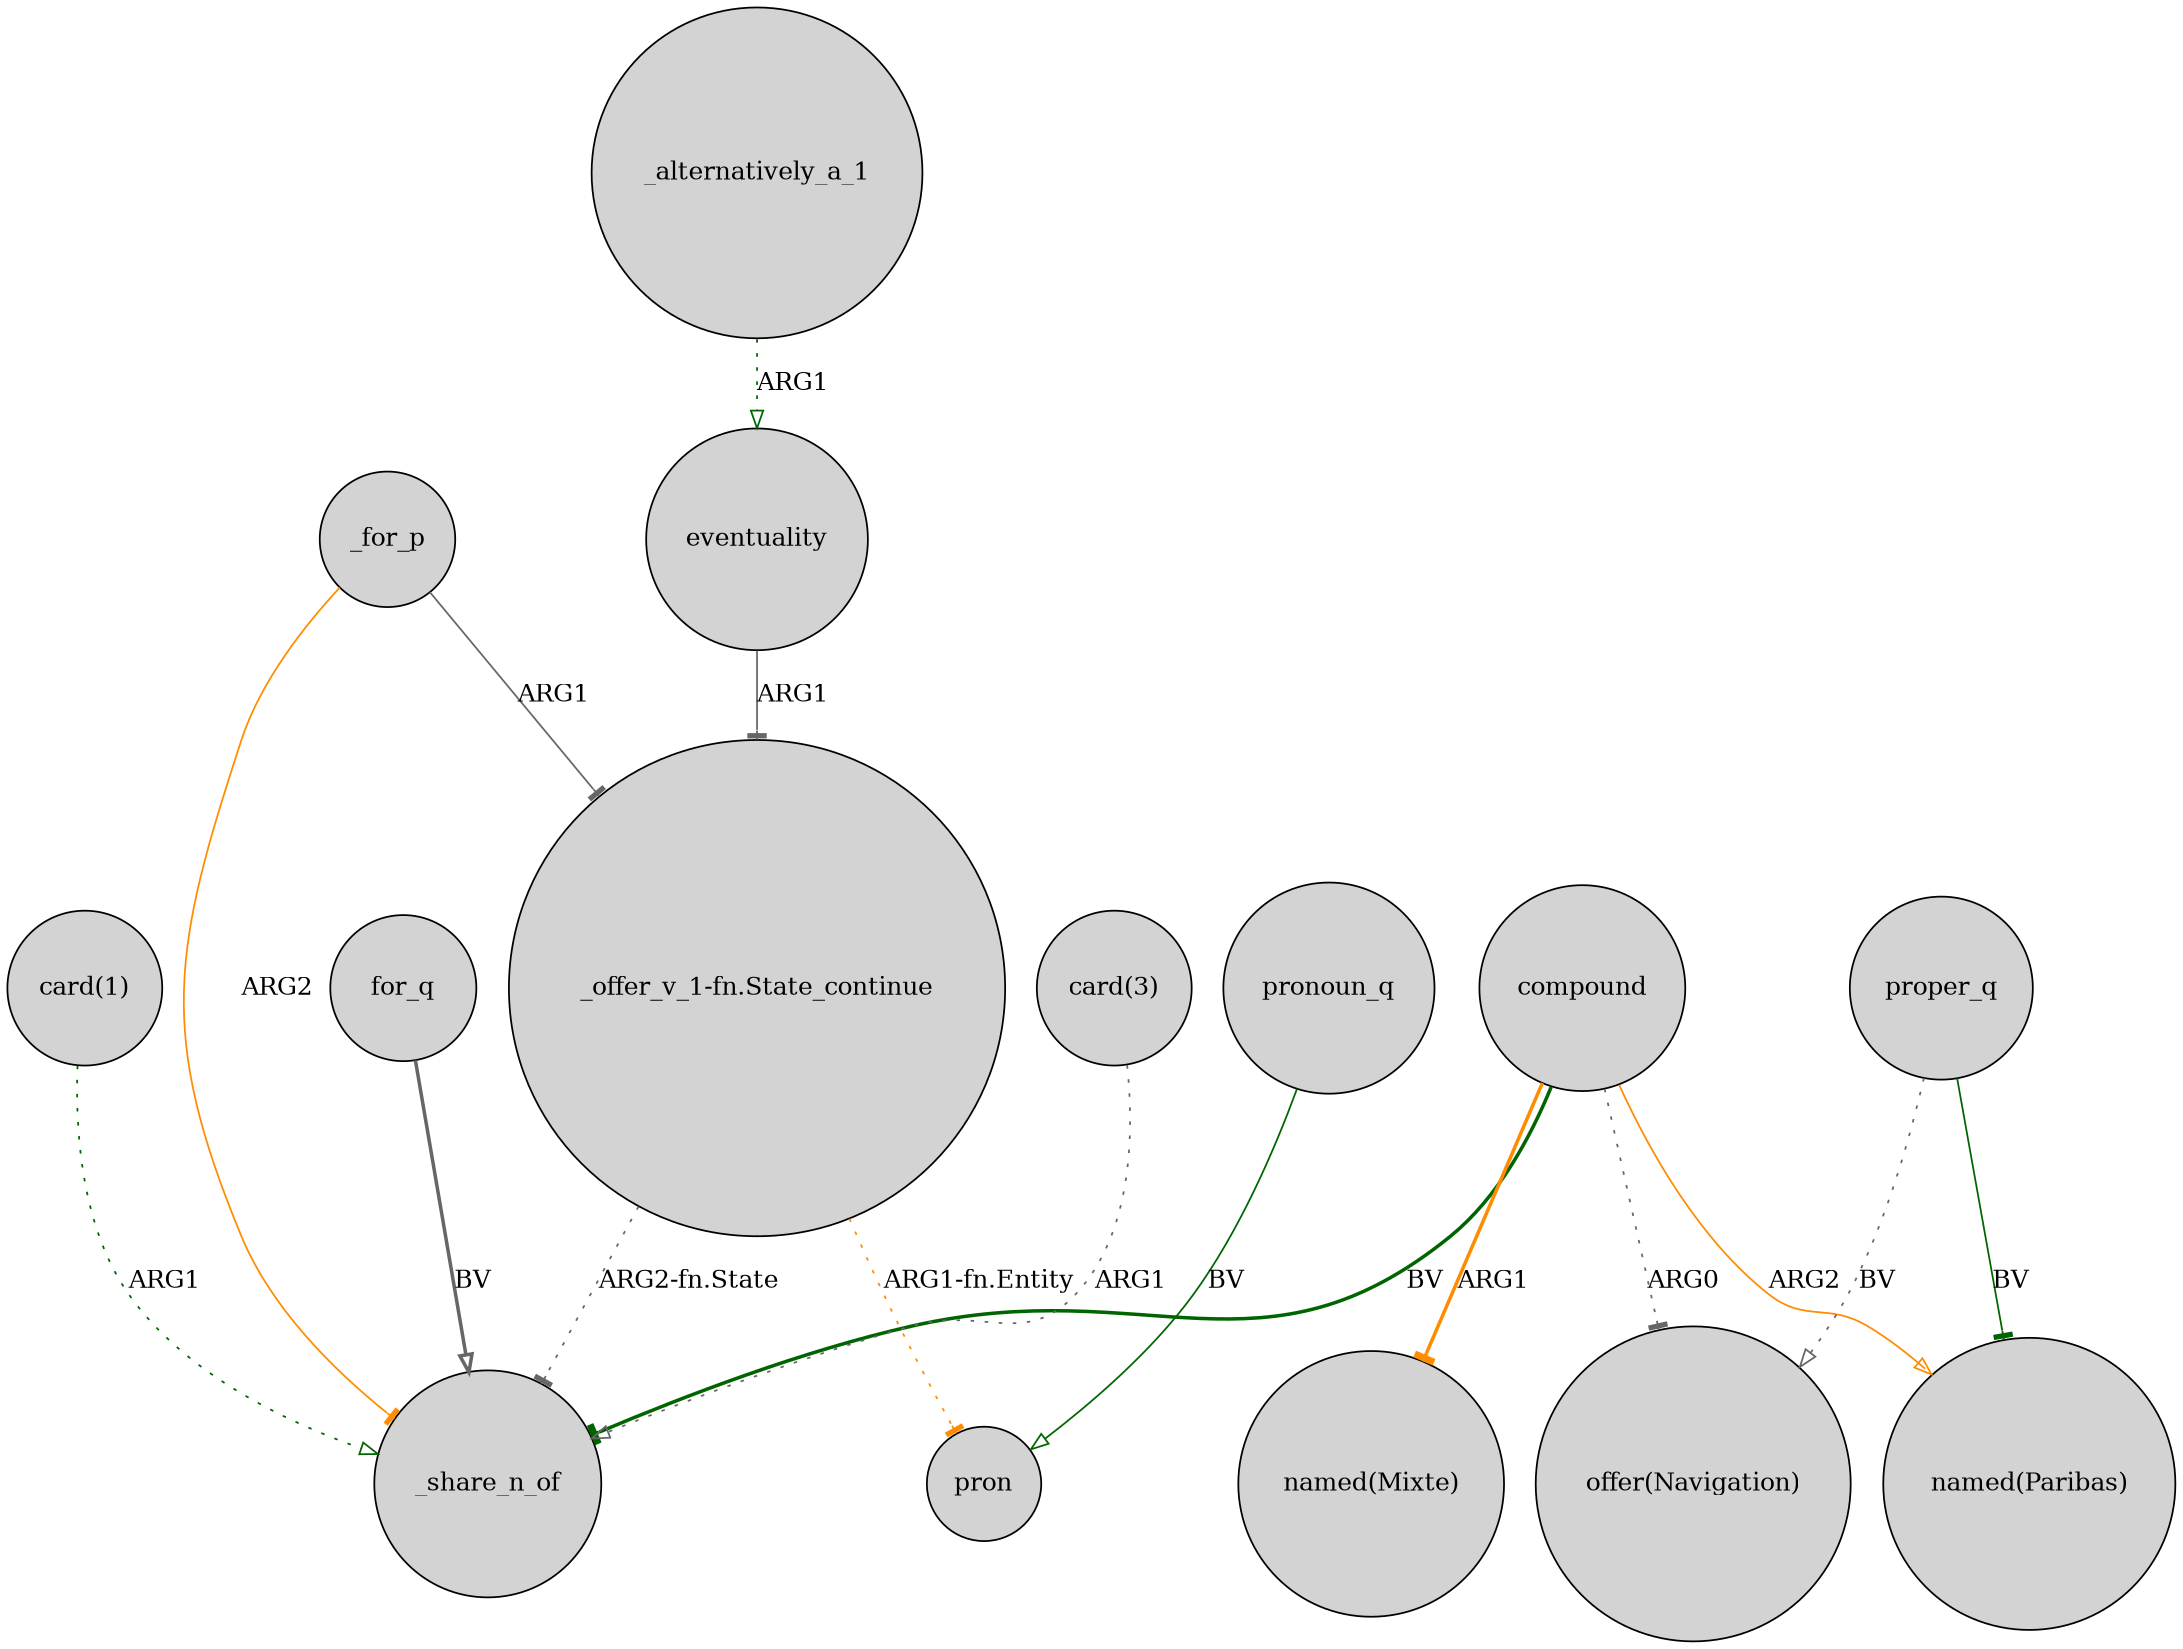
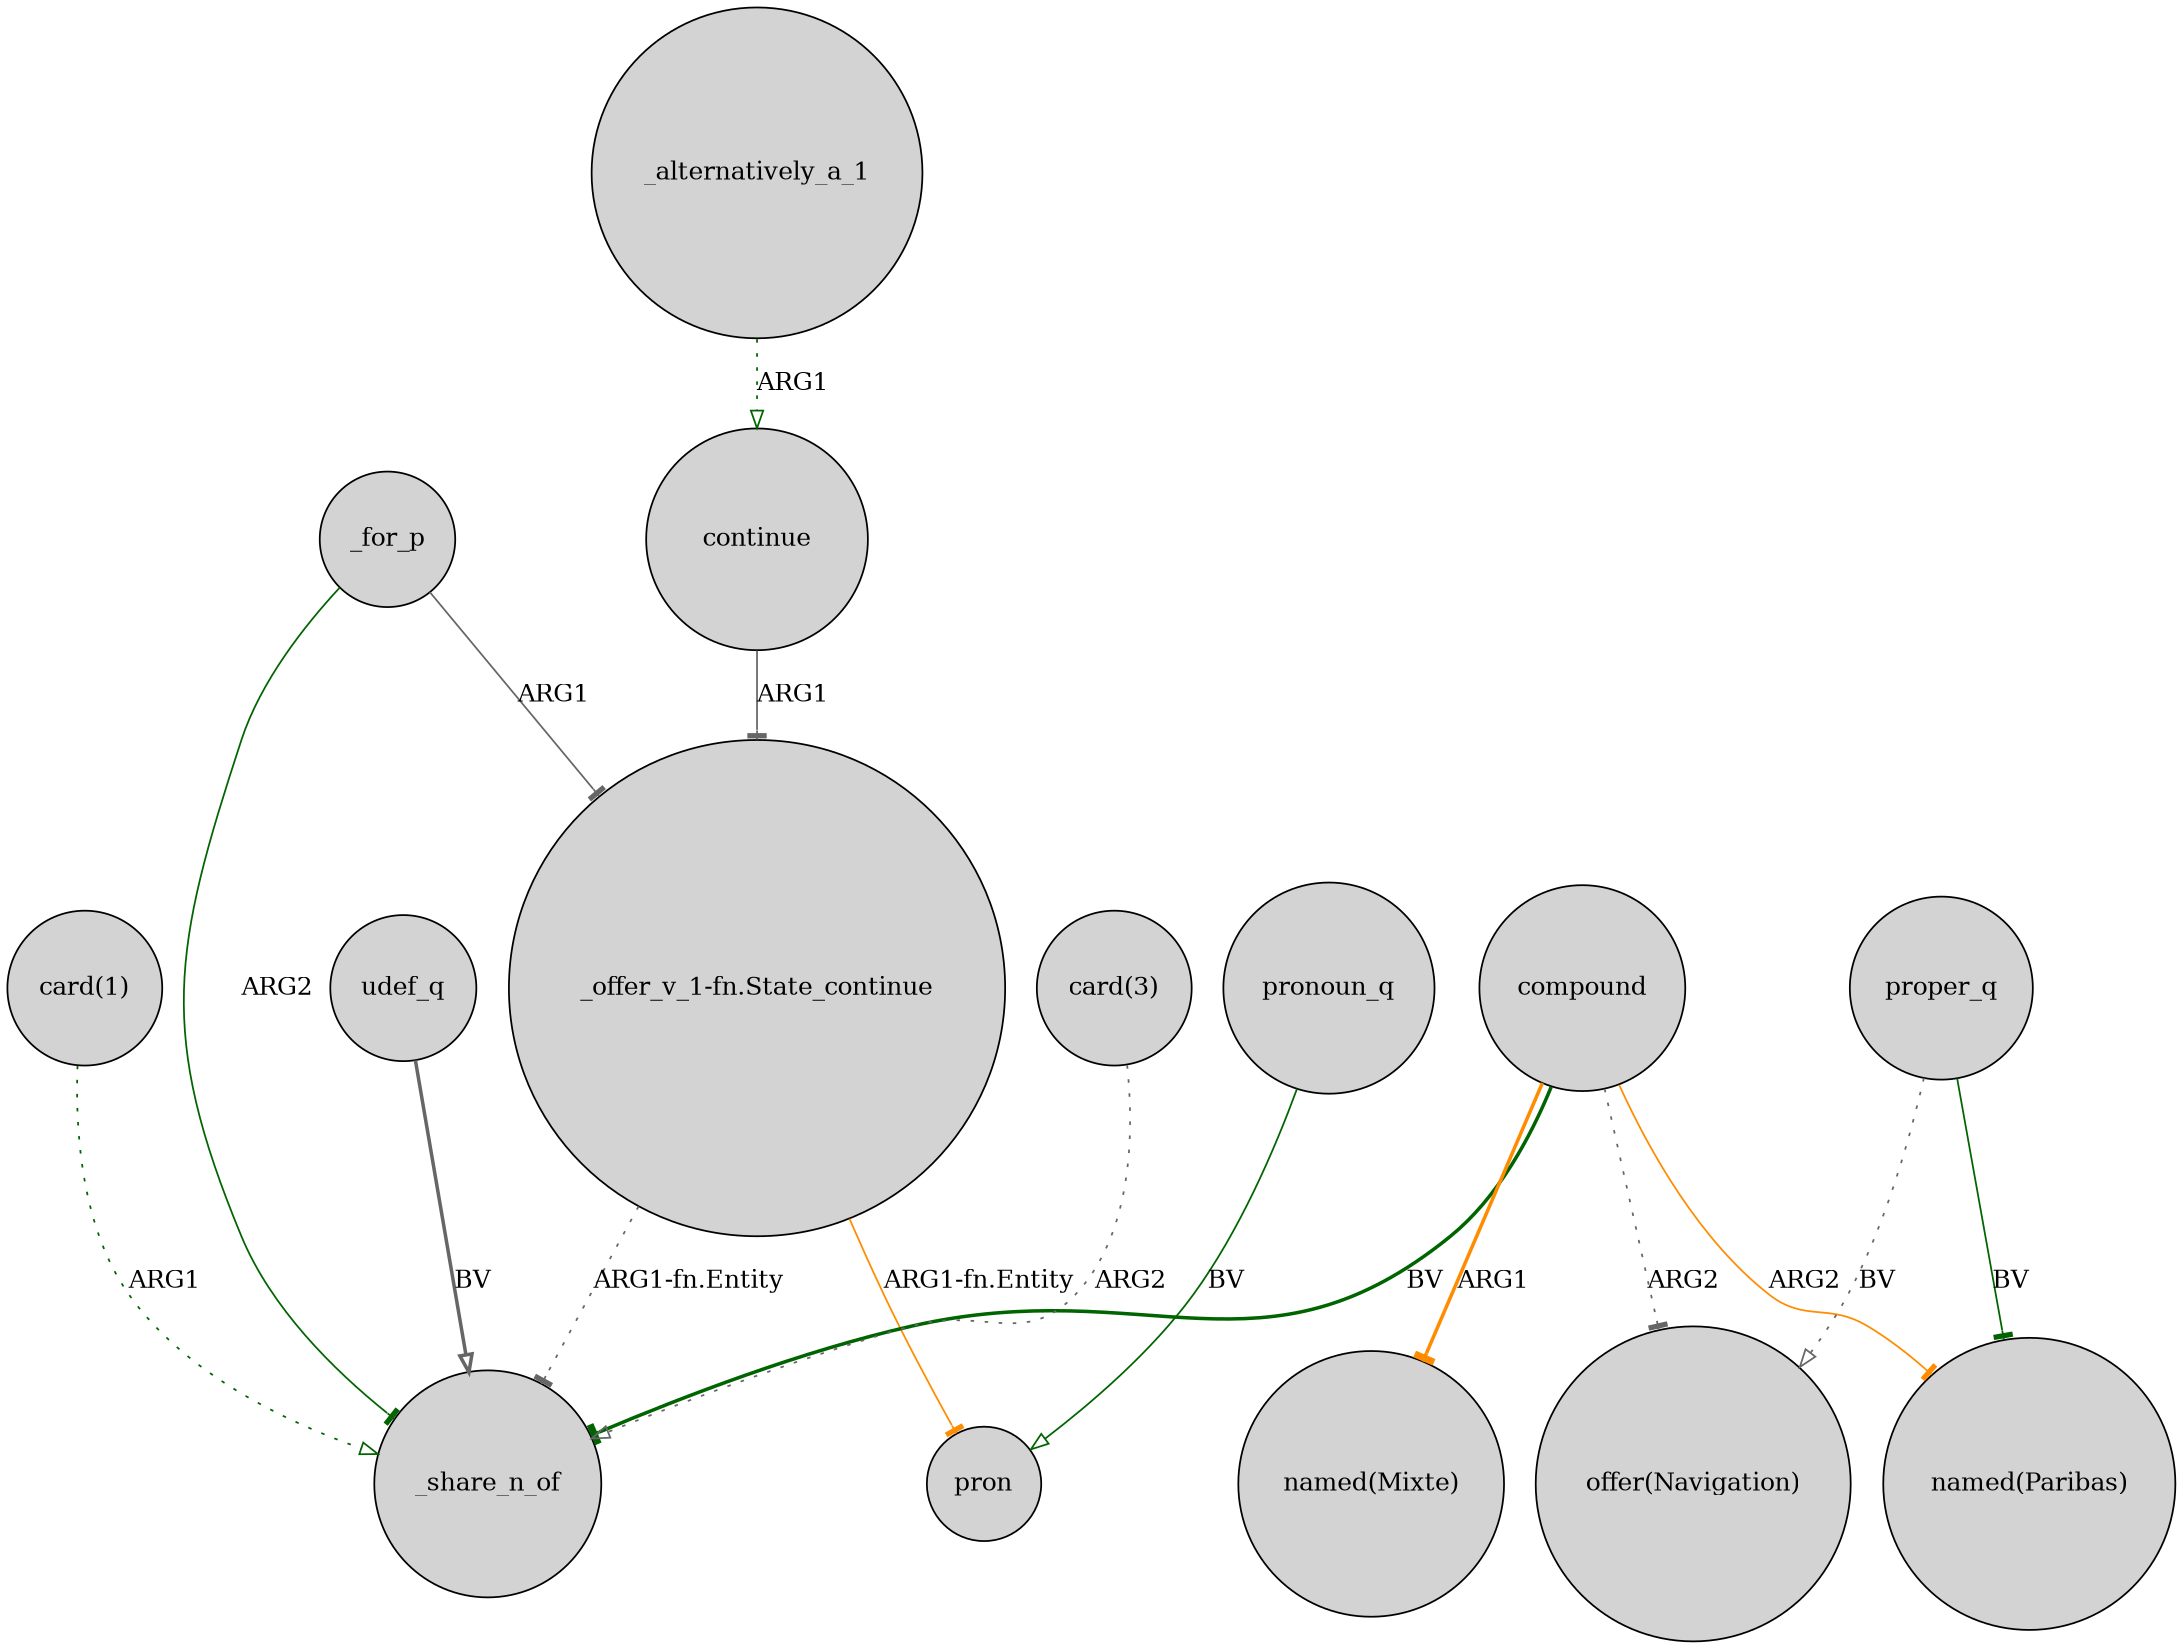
node "eventuality": label "eventuality" -> "continue"
node "for_q": label "for_q" -> "udef_q"
edge "_for_p" -> "_share_n_of": color darkorange -> darkgreen
edge "compound" -> "named(Paribas)": arrowhead onormal -> tee
edge "_offer_v_1-fn.State_continue" -> "_share_n_of": label "ARG2-fn.State" -> "ARG1-fn.Entity"
edge "card(3)" -> "_share_n_of": label "ARG1" -> "ARG2"
edge "compound" -> "offer(Navigation)": label "ARG0" -> "ARG2"
edge "_offer_v_1-fn.State_continue" -> "pron": style dotted -> solid
